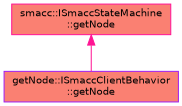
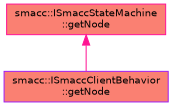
node "getNode::ISmaccClientBehavior ::getNode": label "getNode::ISmaccClientBehavior ::getNode" -> "smacc::ISmaccClientBehavior ::getNode"
